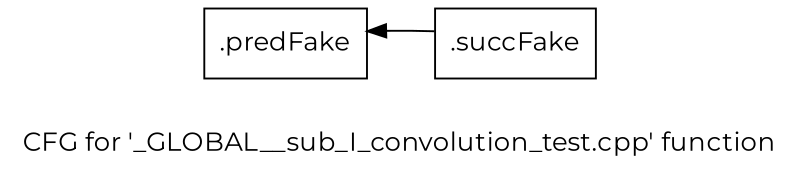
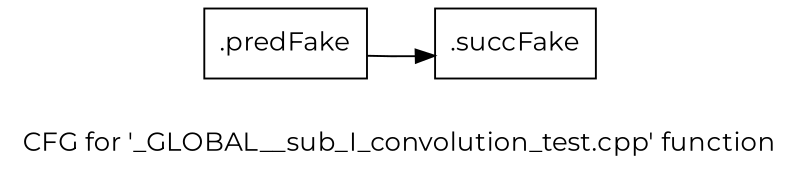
edge ".succFake" -> ".predFake": reversed
